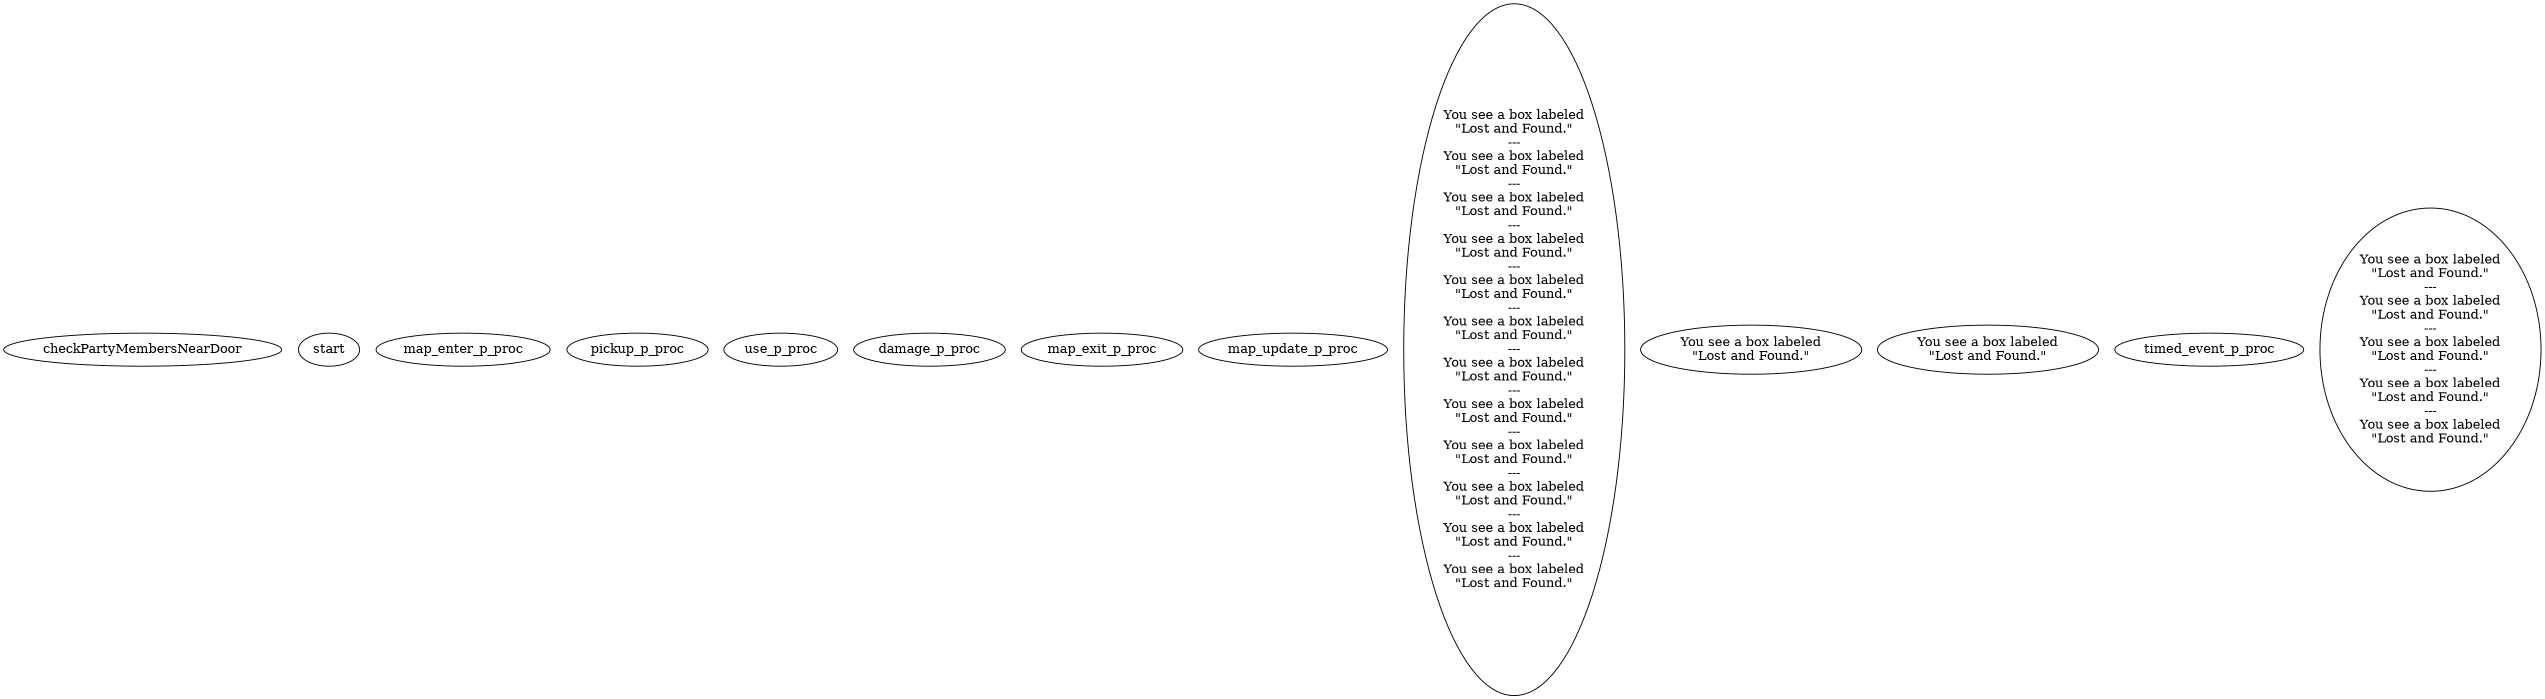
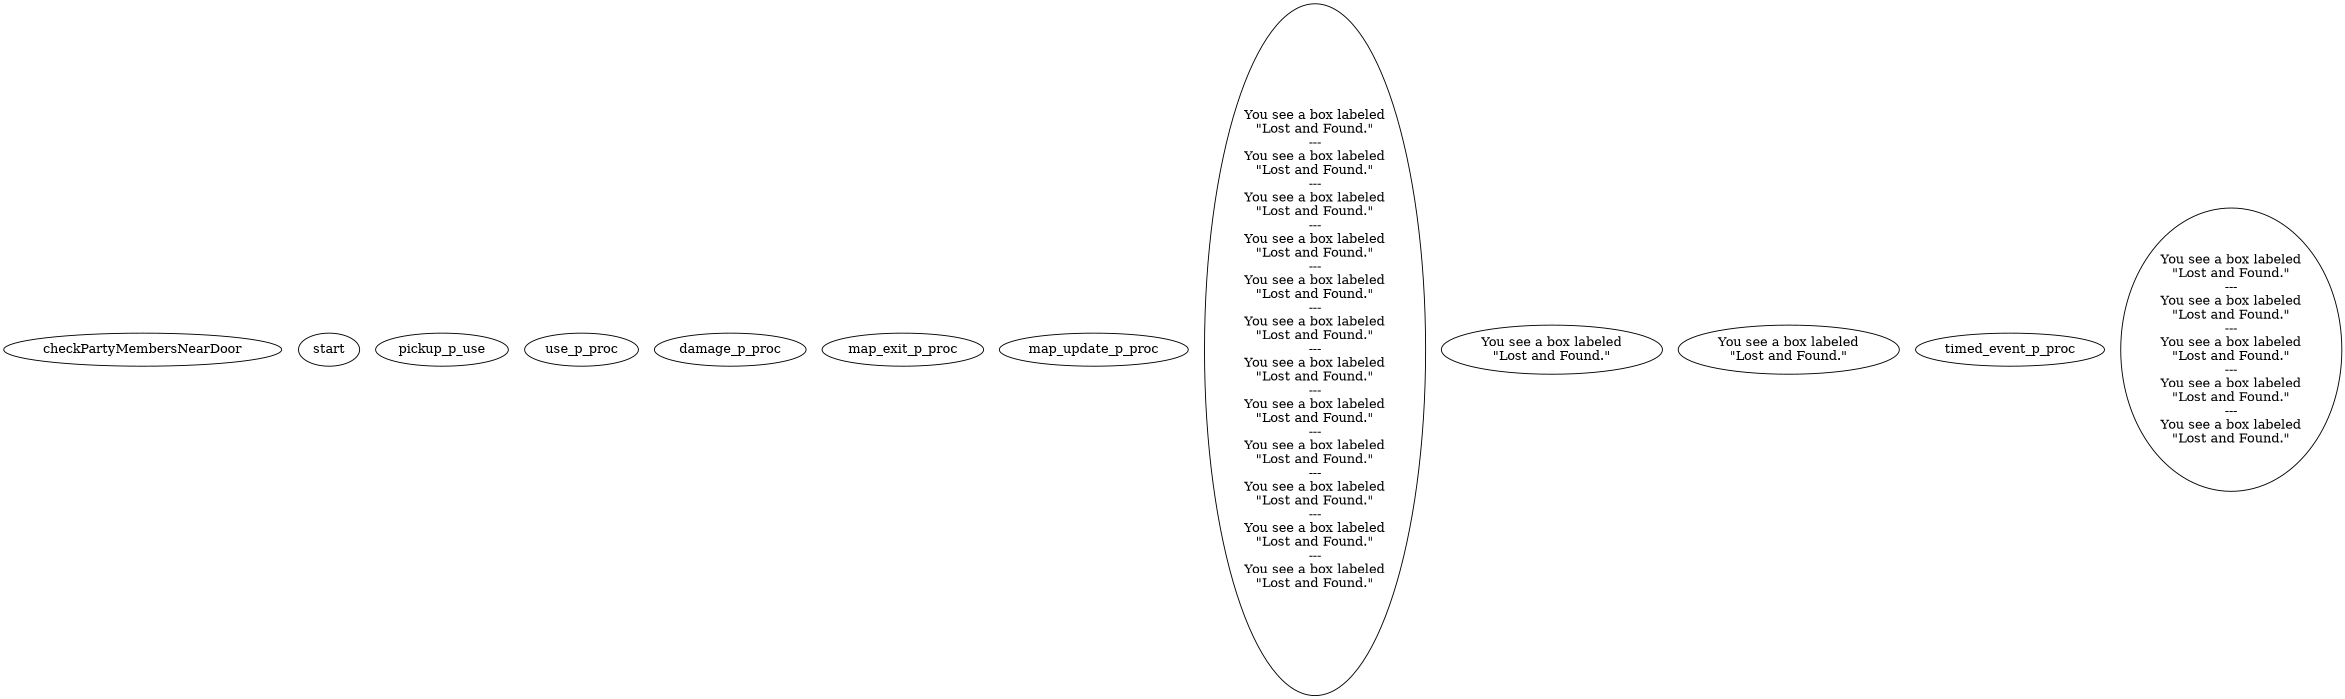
node "map_enter_p_proc": removed
node "pickup_p_proc": label "pickup_p_proc" -> "pickup_p_use"
